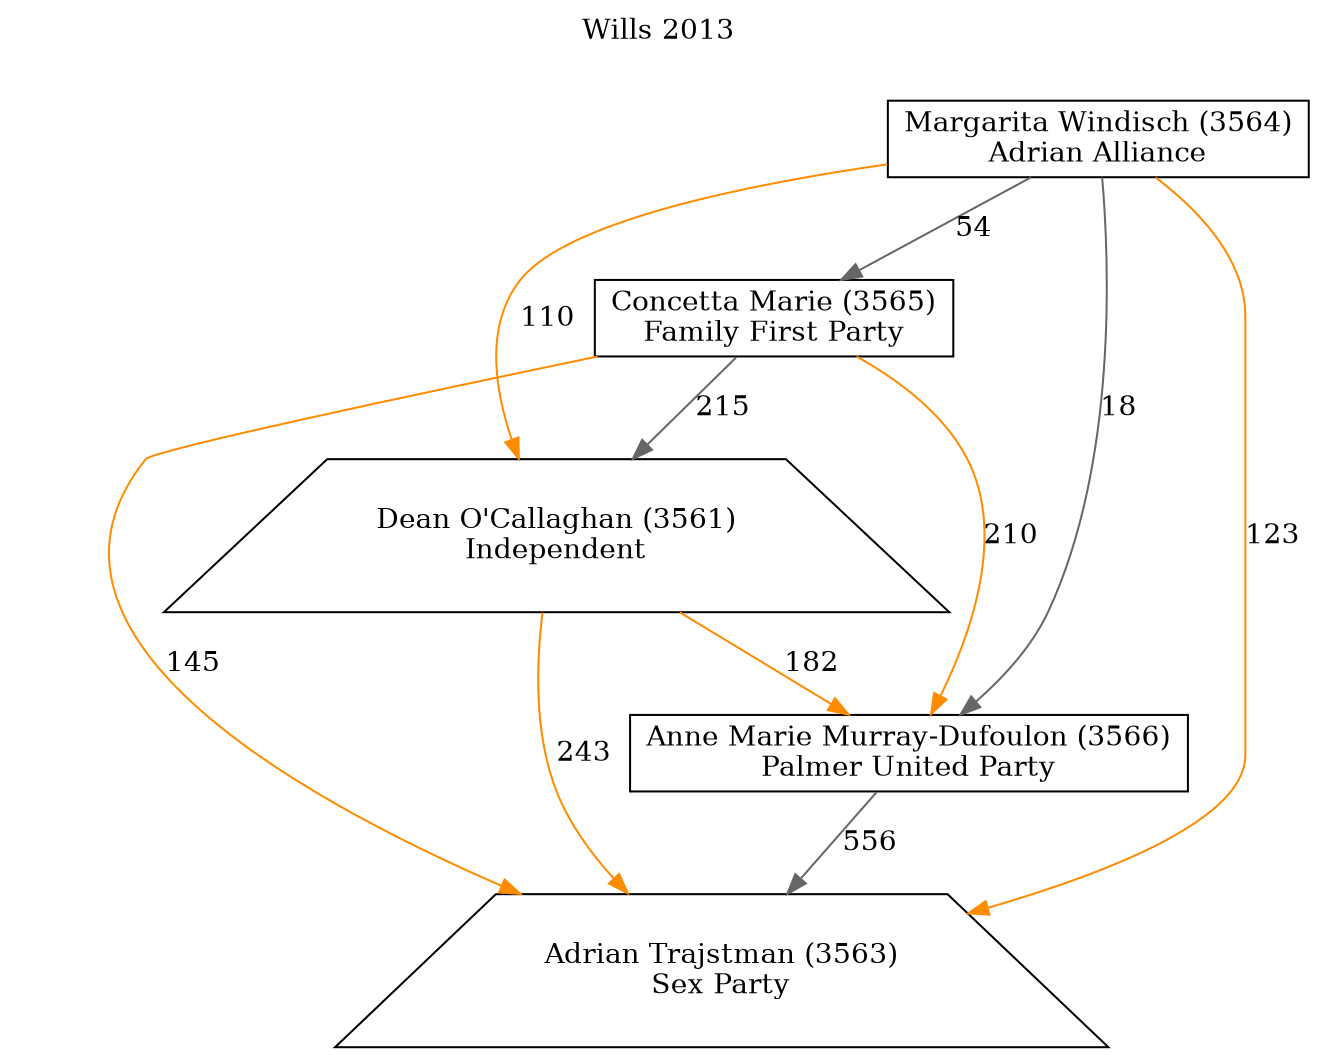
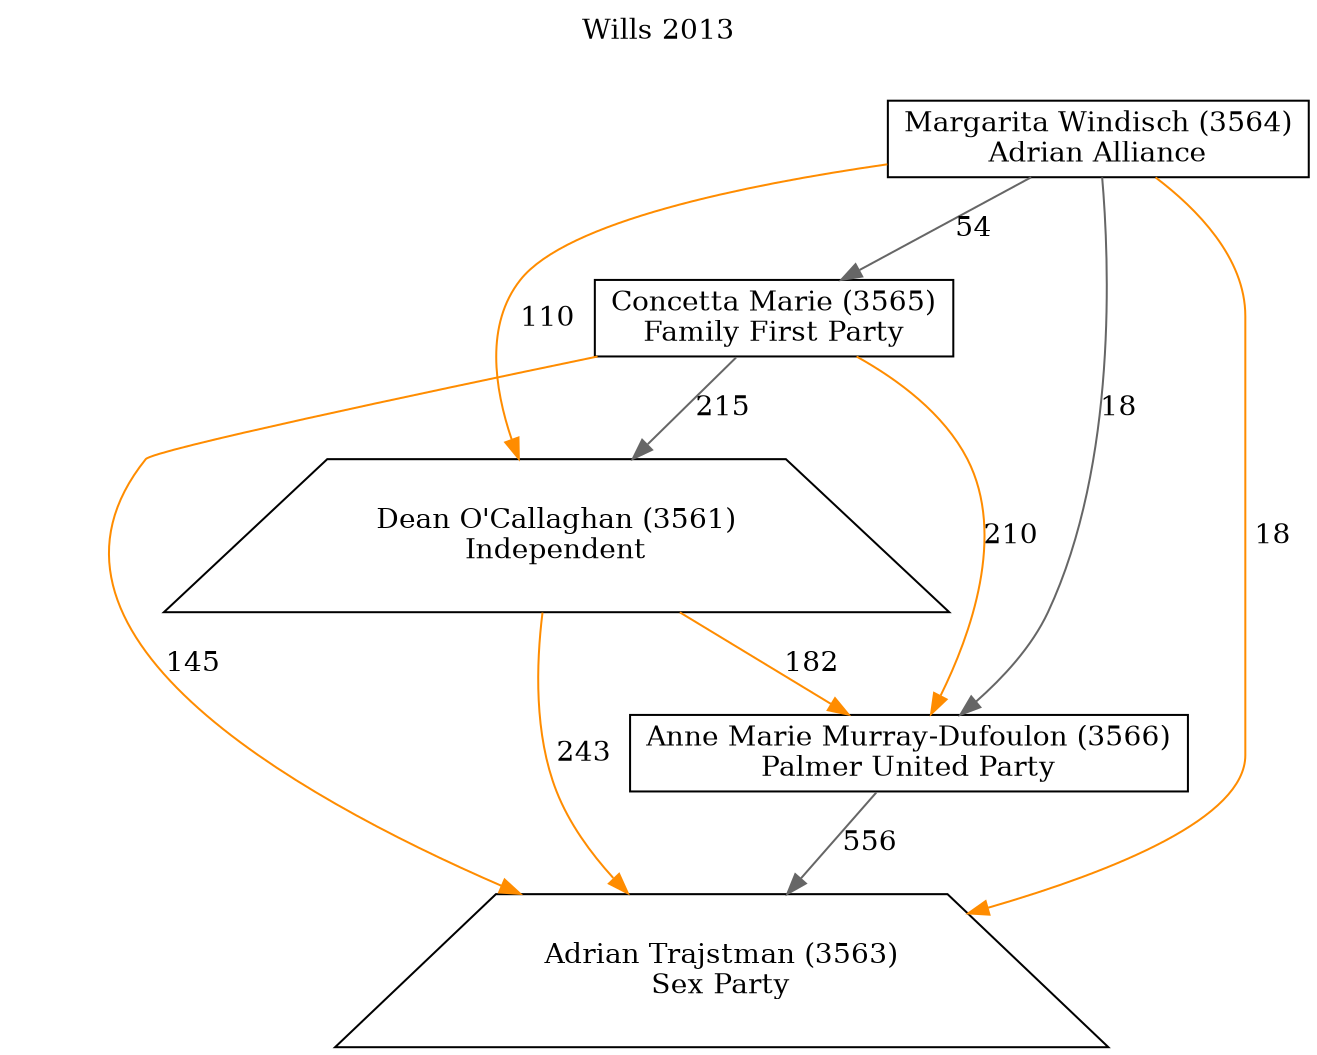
edge "Margarita Windisch (3564) Adrian Alliance" -> "Adrian Trajstman (3563) Sex Party": label "123" -> "18"
